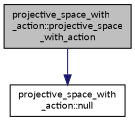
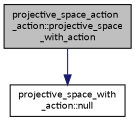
node "projective_space_with _action::projective_space _with_action": label "projective_space_with _action::projective_space _with_action" -> "projective_space_action _action::projective_space _with_action"
